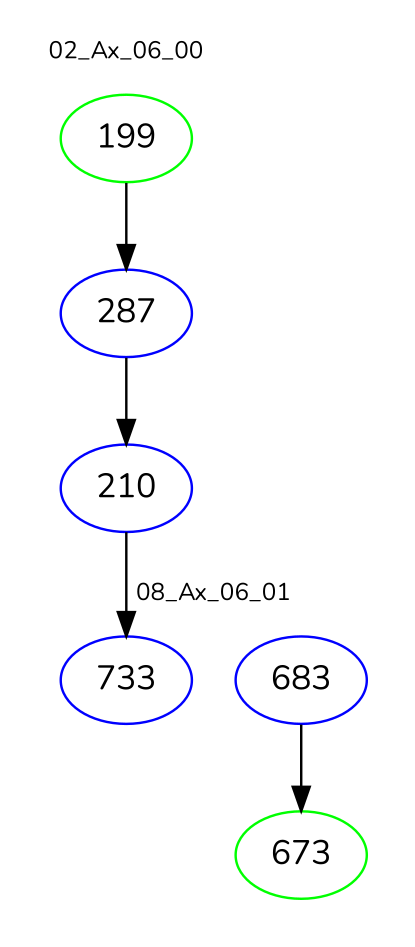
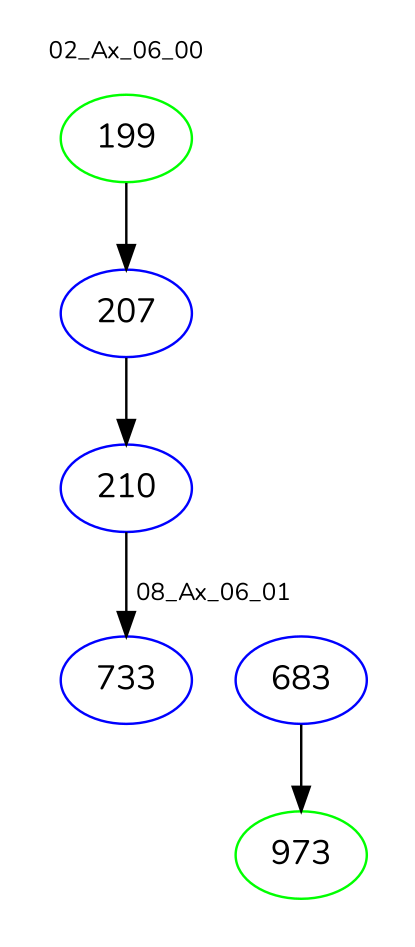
node "287": label "287" -> "207"
node "673": label "673" -> "973"
